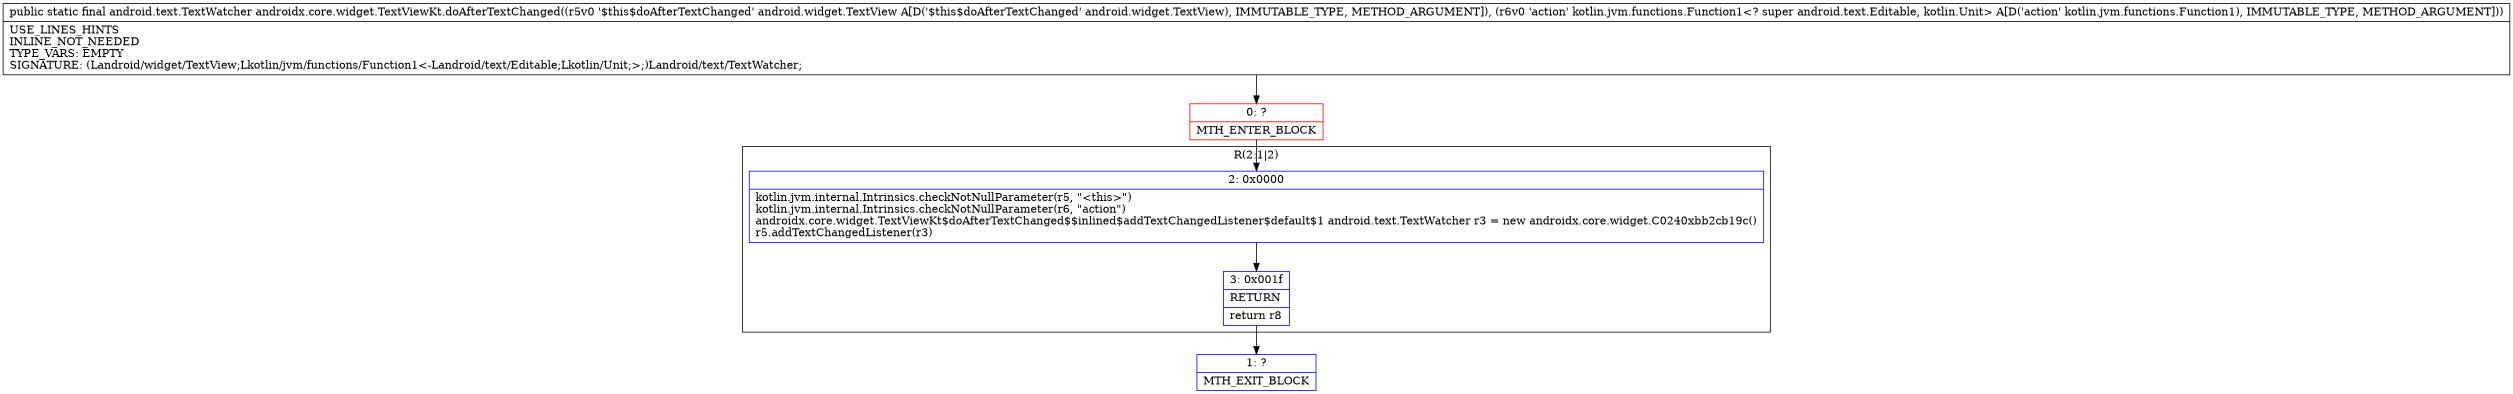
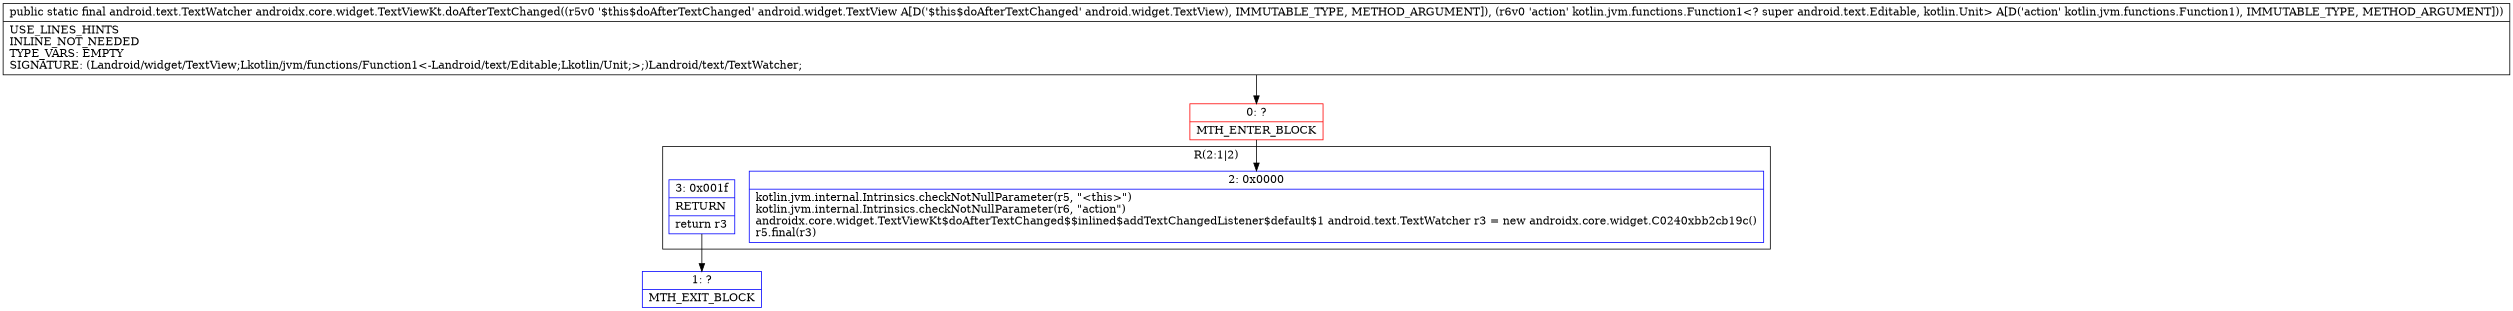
node "2: 0x0000": text "r5.addTextChangedListener(r3)" -> "r5.final(r3)"
edge "2: 0x0000" -> "3: 0x001f": removed
node "3: 0x001f": text "return r8" -> "return r3"
